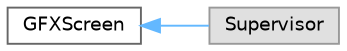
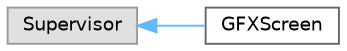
edge "Supervisor" -> "GFXScreen": reversed
